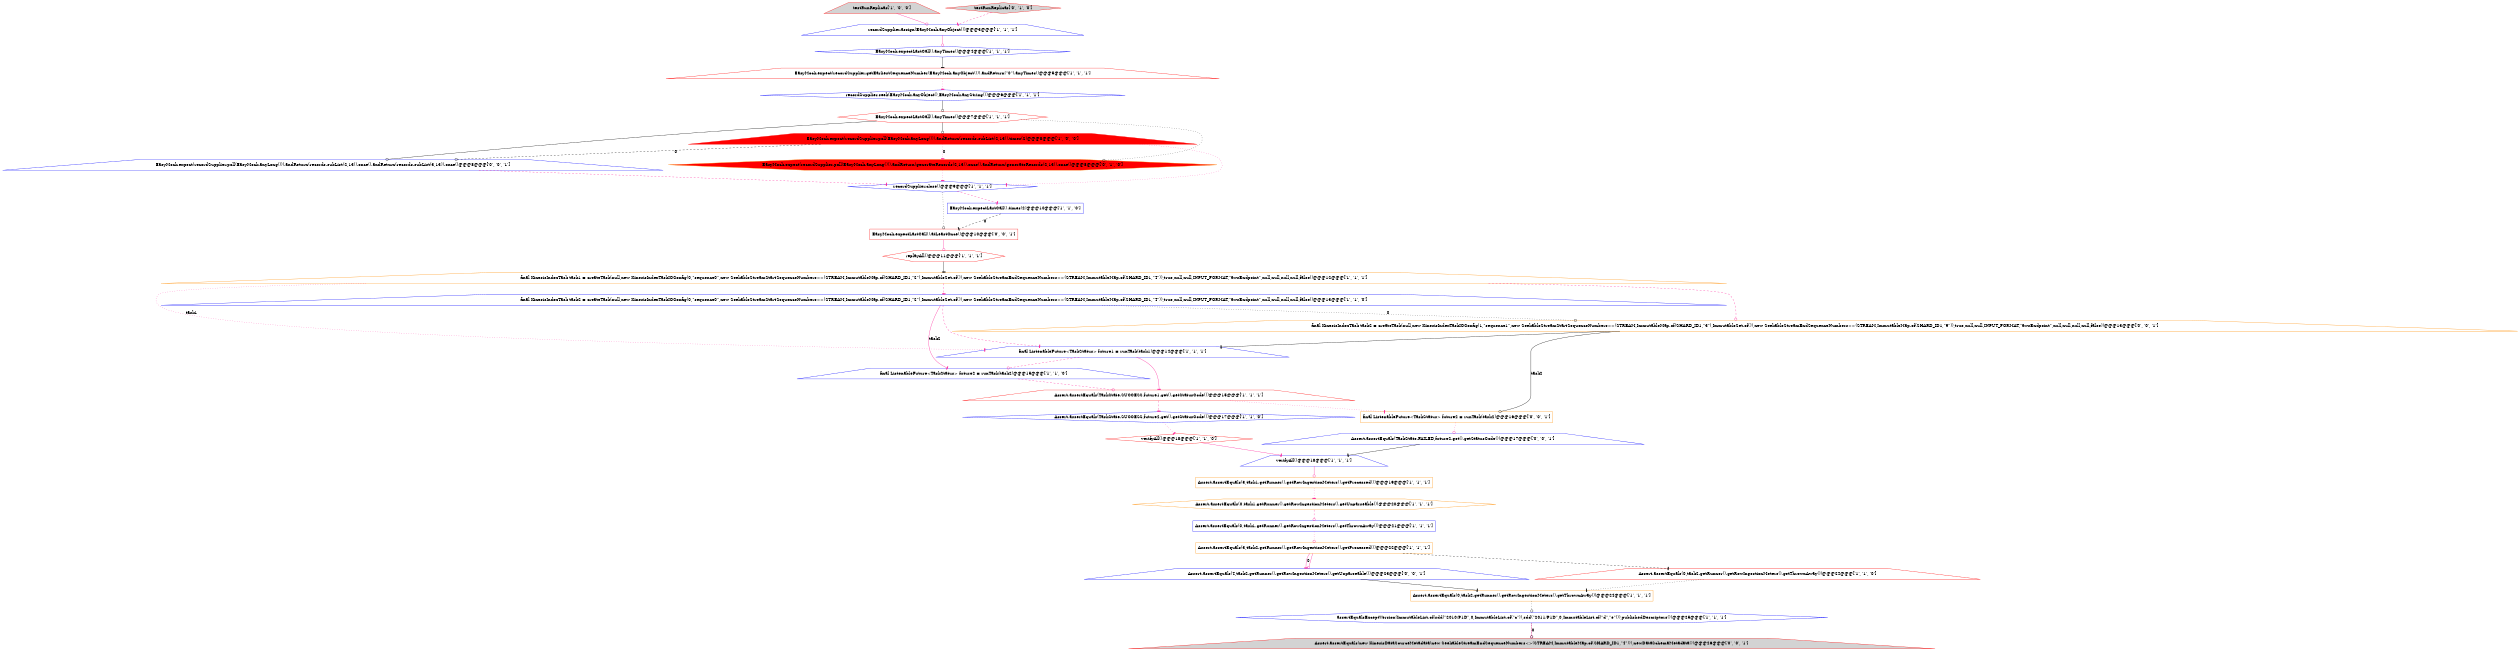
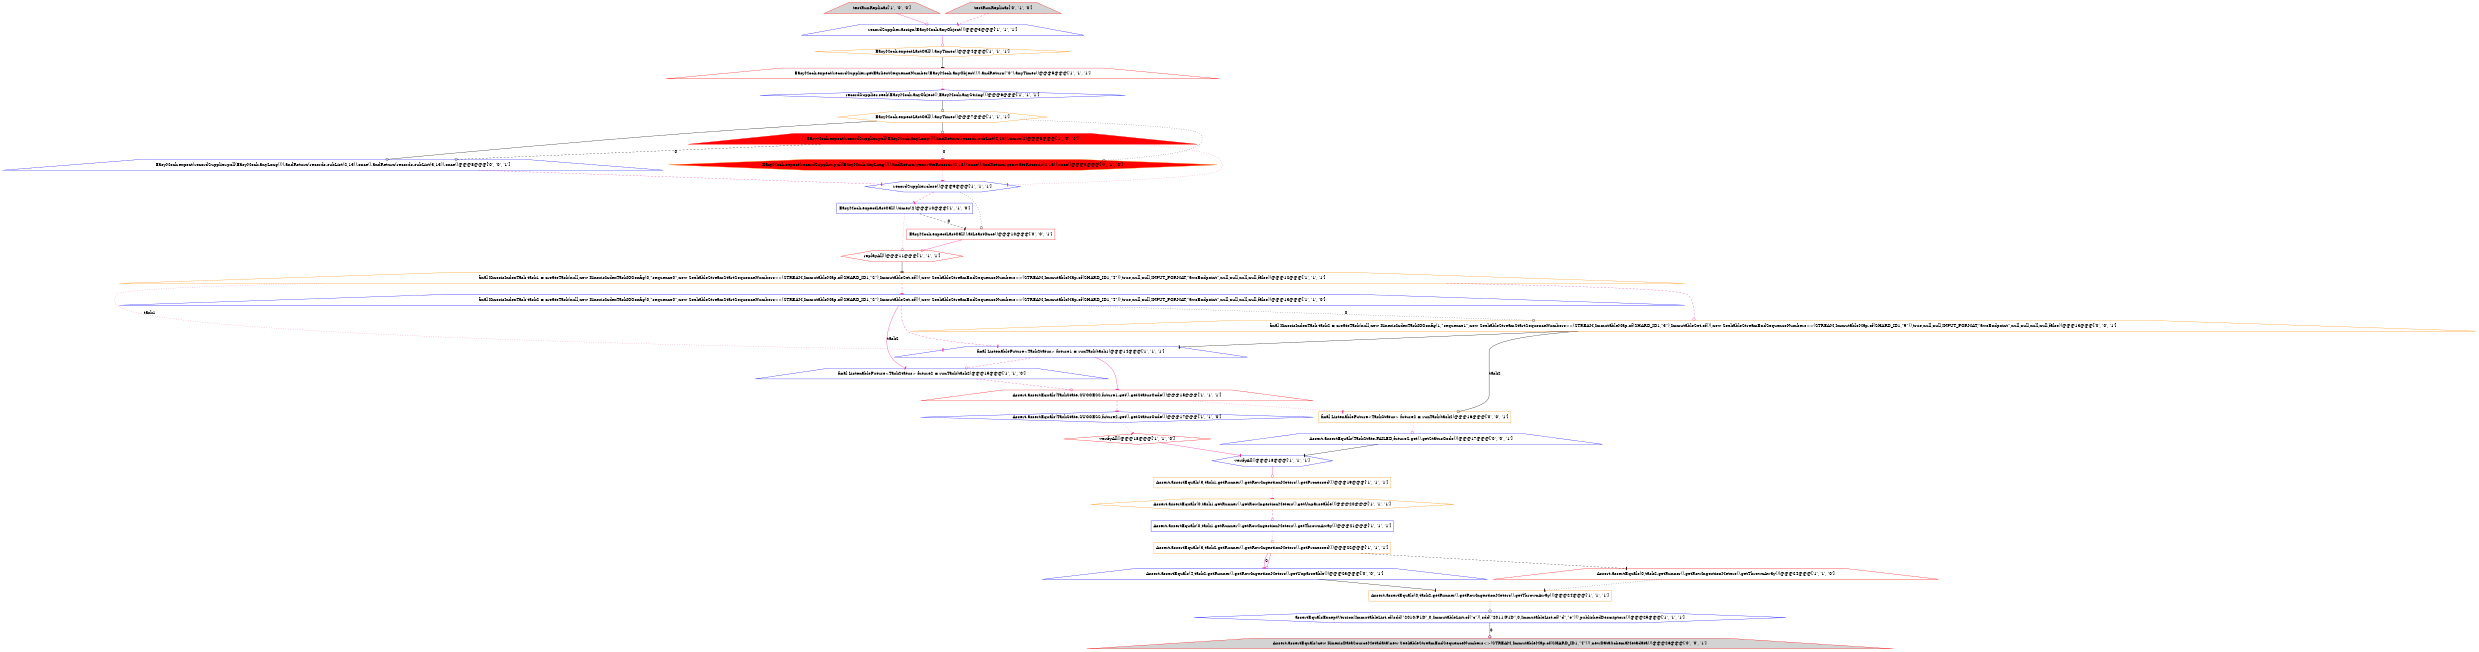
node "testRunReplicas['0', '1', '0']": shape diamond -> trapezium
node "EasyMock.expectLastCall().anyTimes()@@@4@@@['1', '1', '1']": color blue -> darkorange
node "EasyMock.expectLastCall().anyTimes()@@@7@@@['1', '1', '1']": color red -> darkorange
node "recordSupplier.close()@@@9@@@['1', '1', '1']": shape diamond -> hexagon
edge "EasyMock.expectLastCall().times(2)@@@10@@@['1', '1', '0']" -> "replayAll()@@@11@@@['1', '1', '1']": added
node "verifyAll()@@@18@@@['1', '1', '1']": shape trapezium -> hexagon
